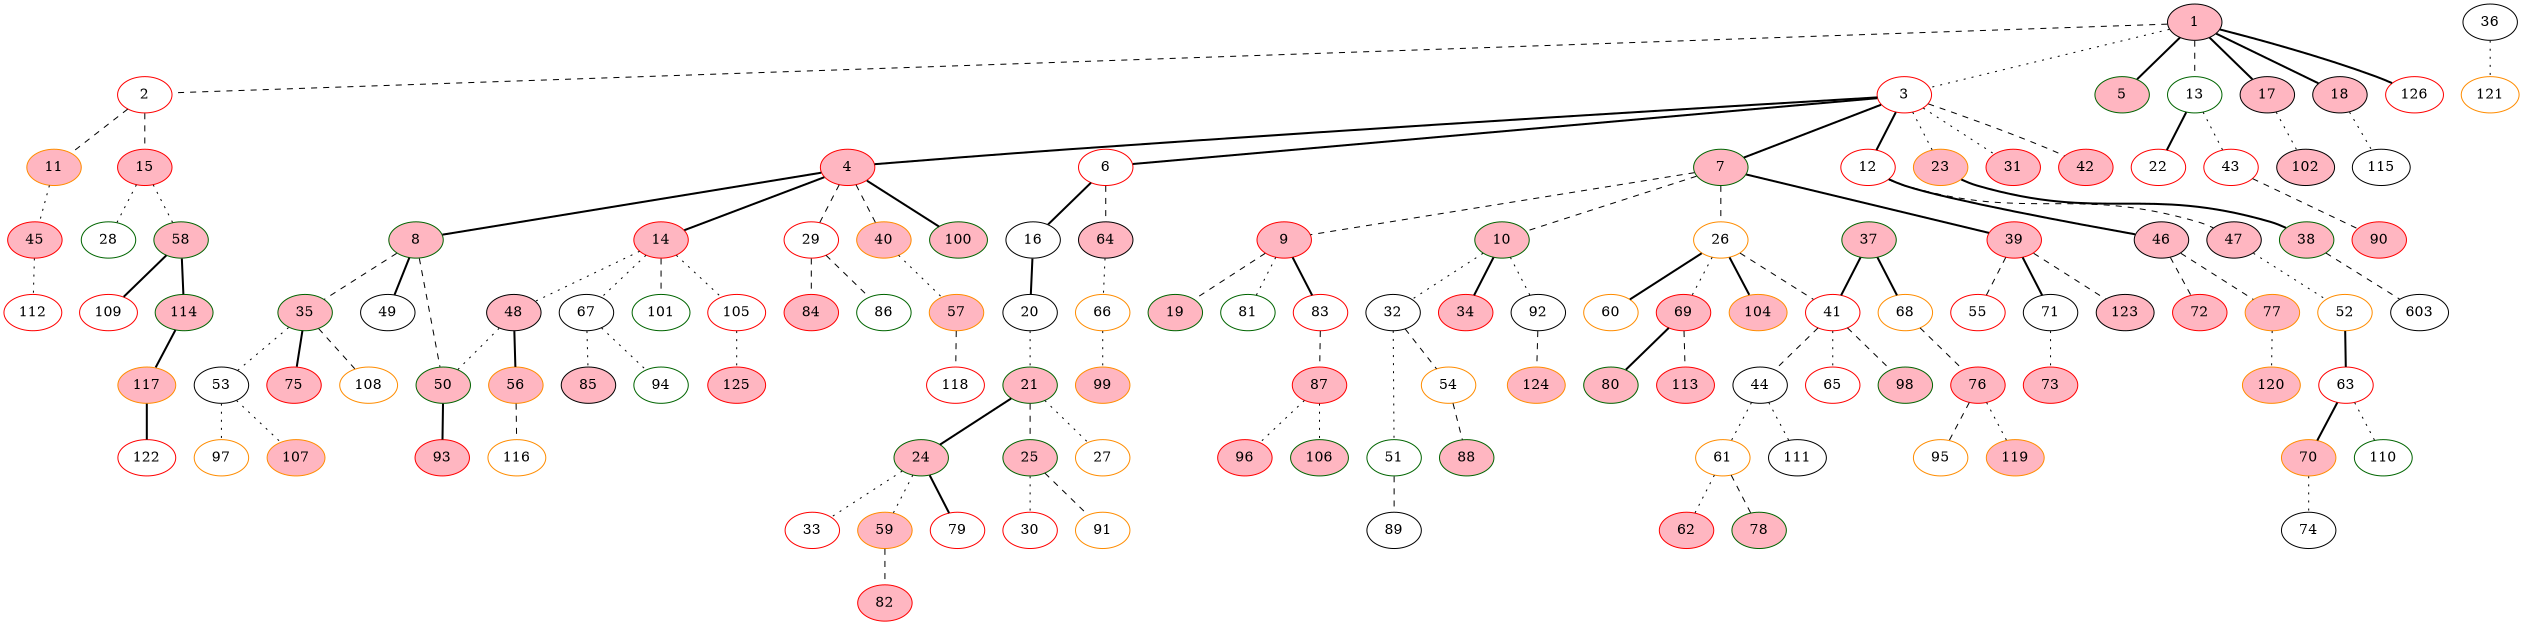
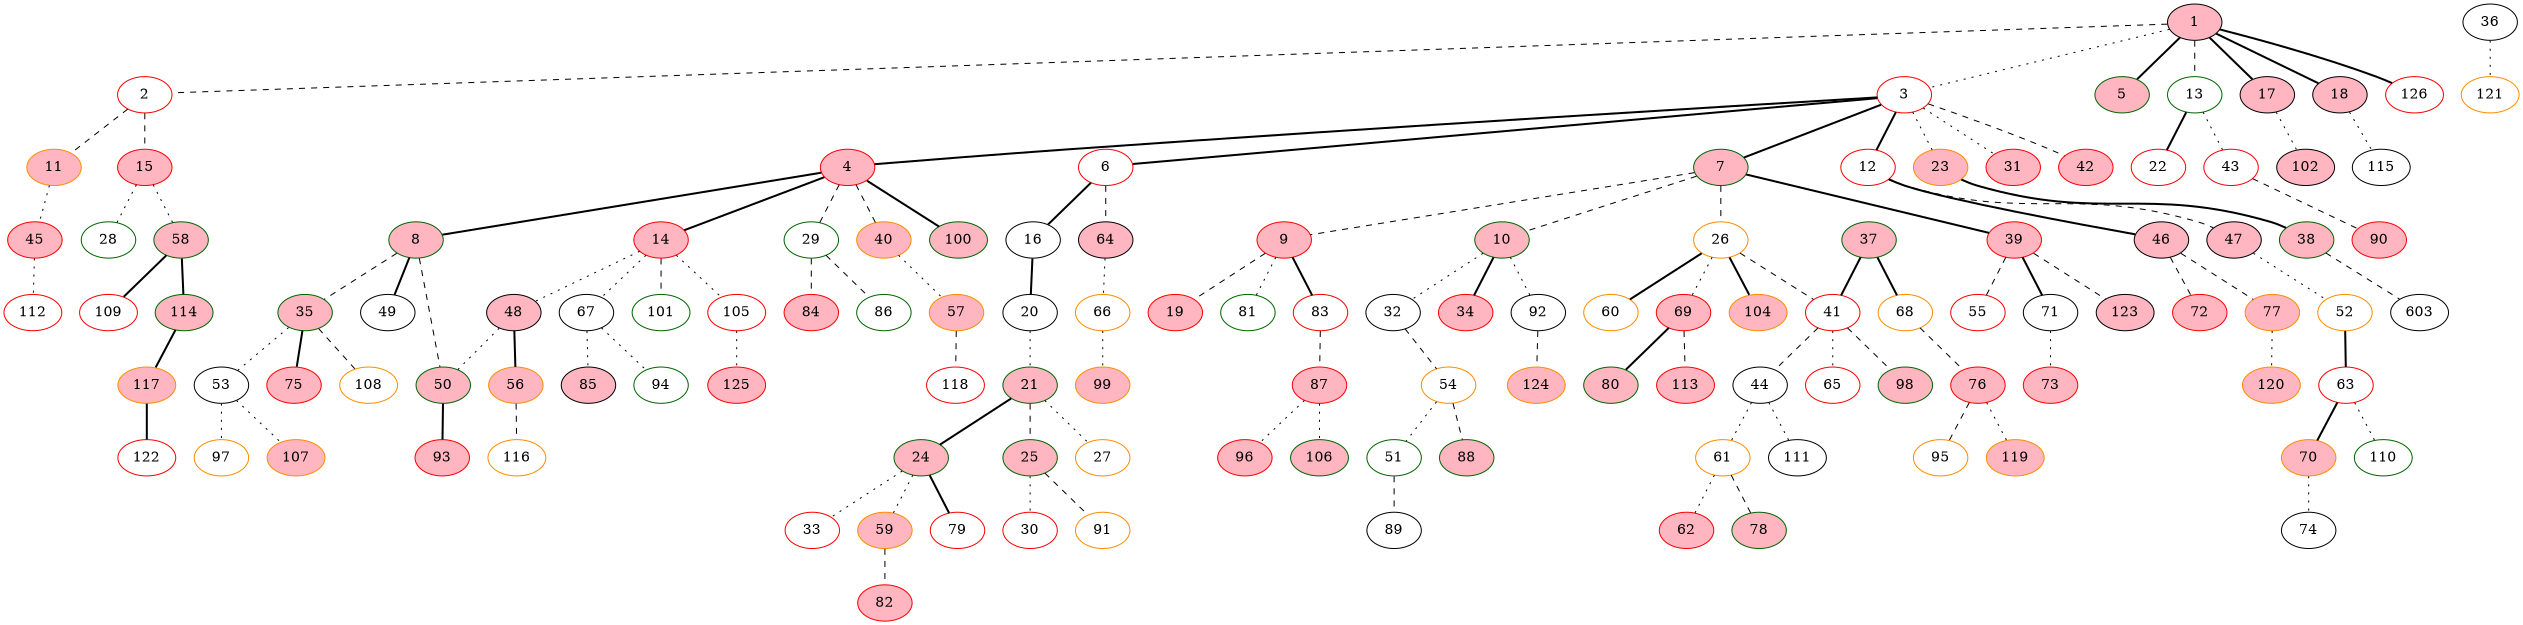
node "29": color red -> darkgreen
node "19": color darkgreen -> red
edge "32" -- "51": now "54" -- "51"
